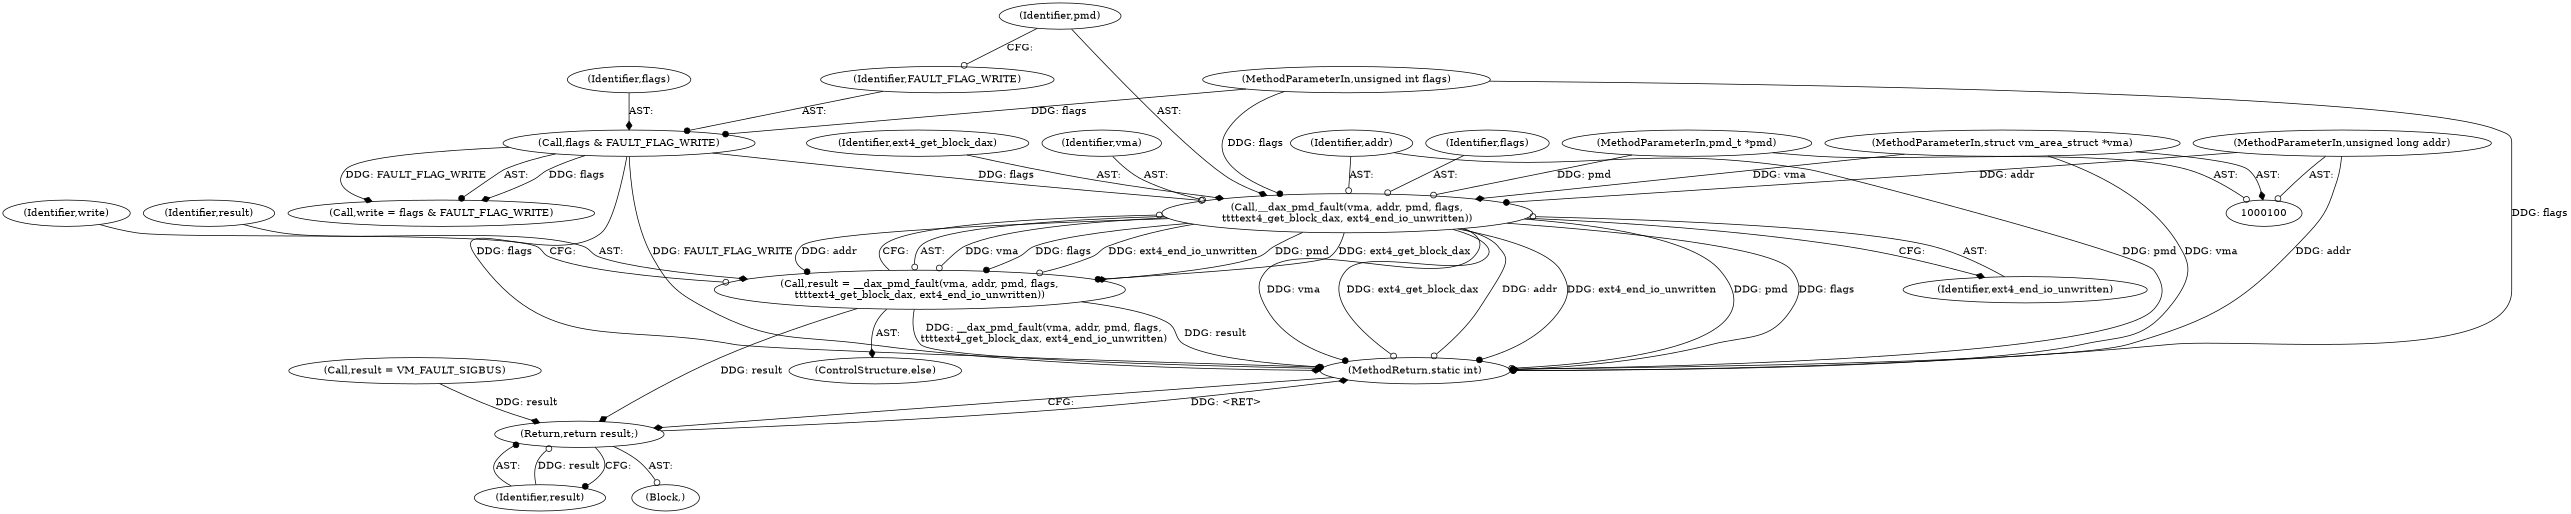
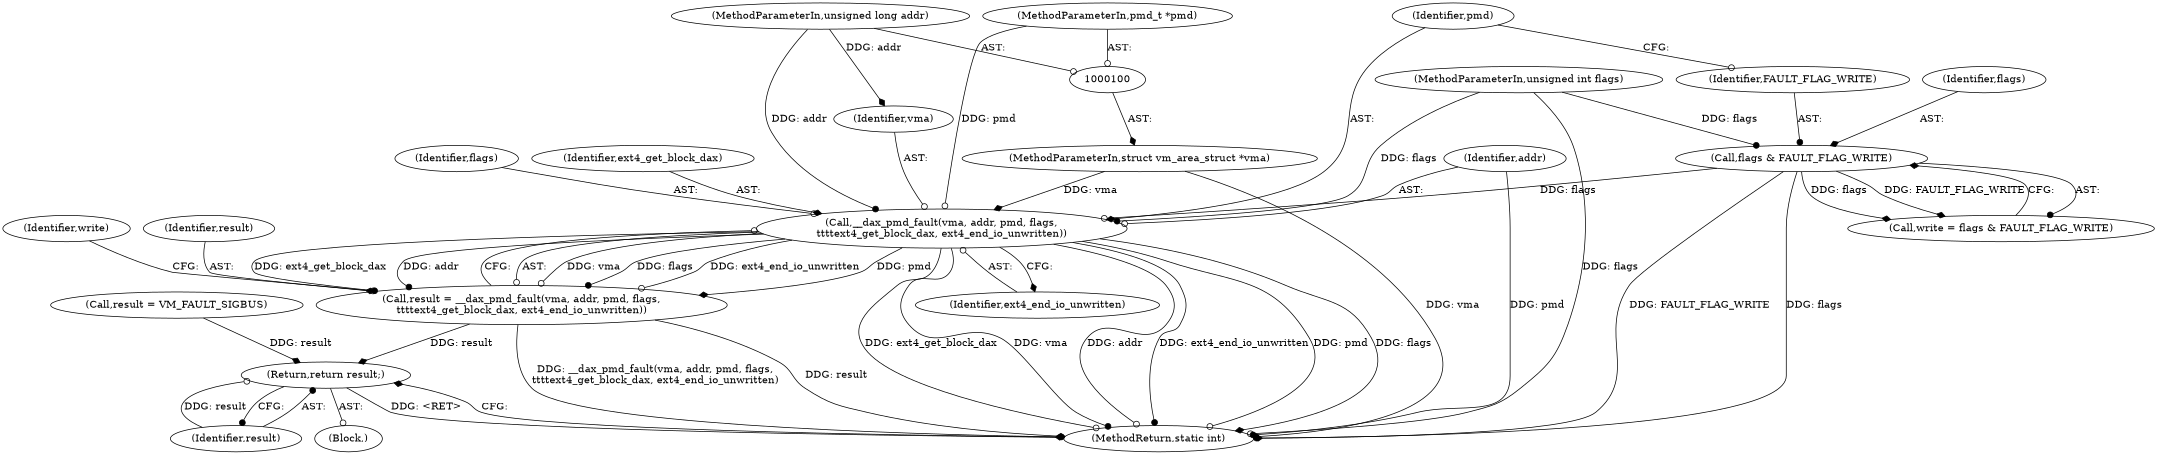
edge "(MethodParameterIn,struct vm_area_struct *vma)" -> "1000100": reversed
edge "(Call,write = flags & FAULT_FLAG_WRITE)" -> "(Call,flags & FAULT_FLAG_WRITE)": added, label "CFG:"
edge "(MethodParameterIn,unsigned long addr)" -> "(MethodReturn,static int)": now "(MethodParameterIn,unsigned long addr)" -> "(Identifier,vma)"
node "(ControlStructure,else)": removed
